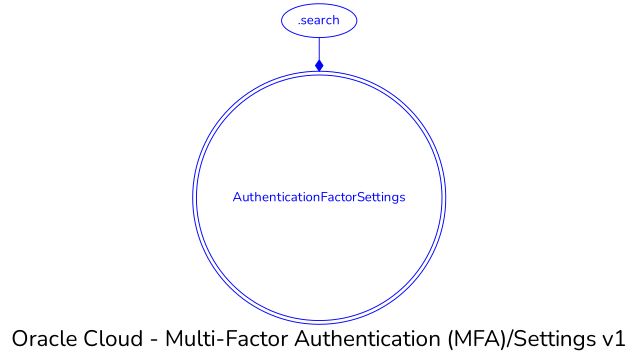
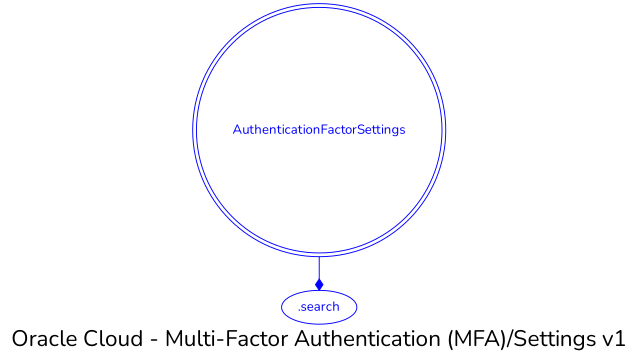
edge ".search" -> "AuthenticationFactorSettings": reversed
